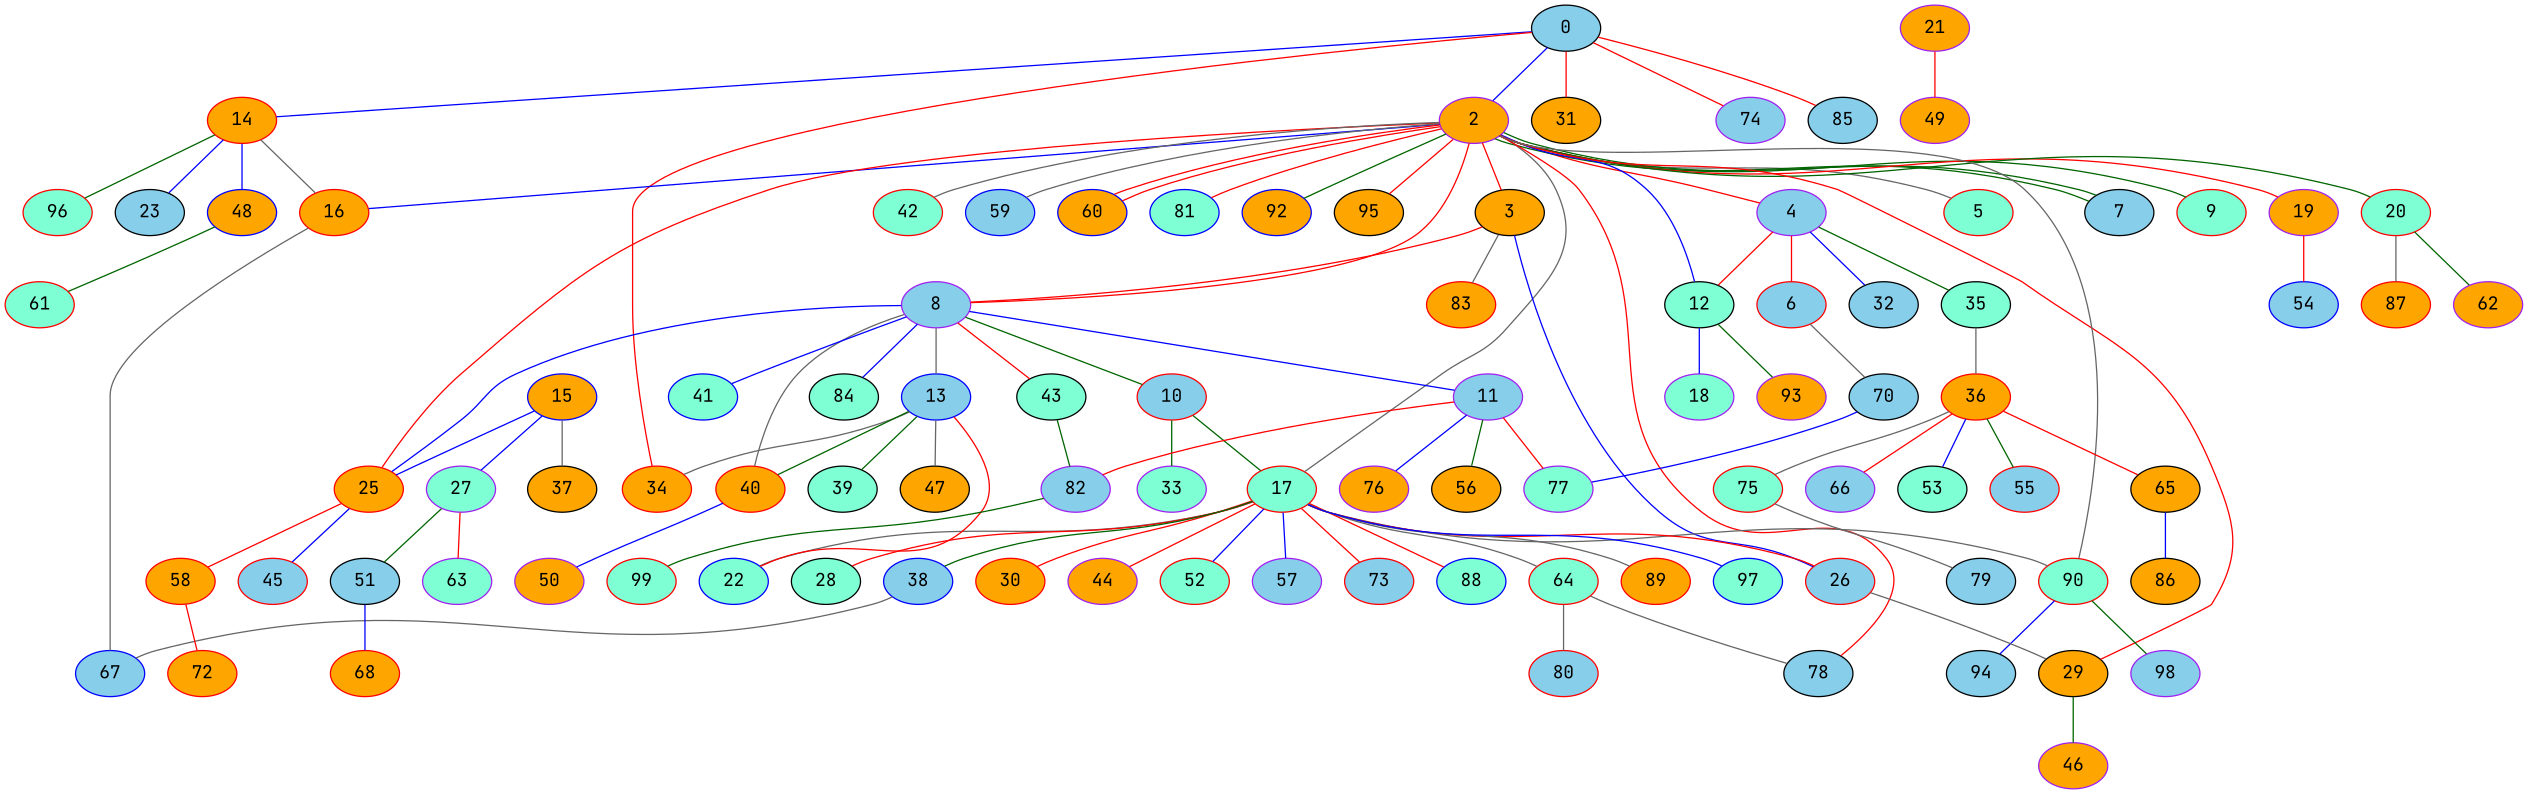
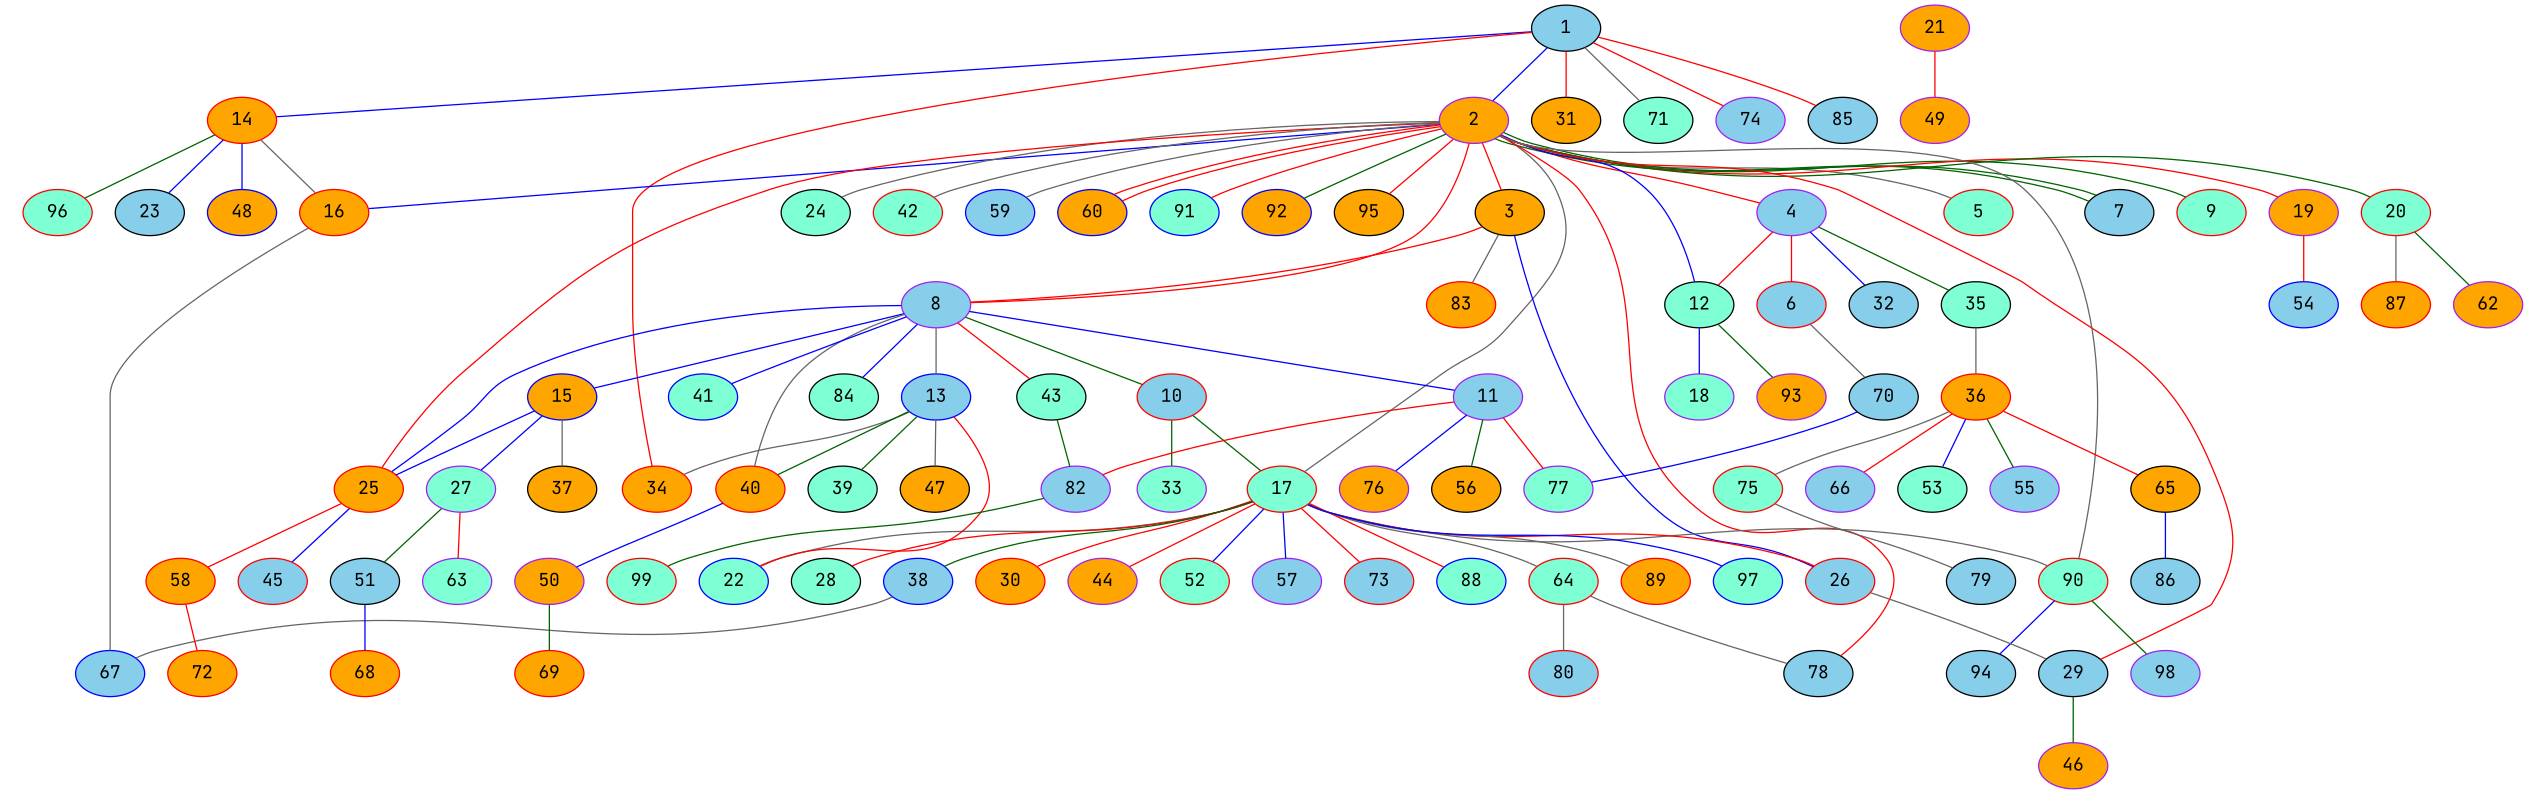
node "0": label "0" -> "1"
node "71": added
node "24": added
node "81": label "81" -> "91"
node "61": removed
edge "8" -- "15": added
node "55": color red -> purple
node "86": fillcolor orange -> skyblue
node "69": added
node "29": fillcolor orange -> skyblue
